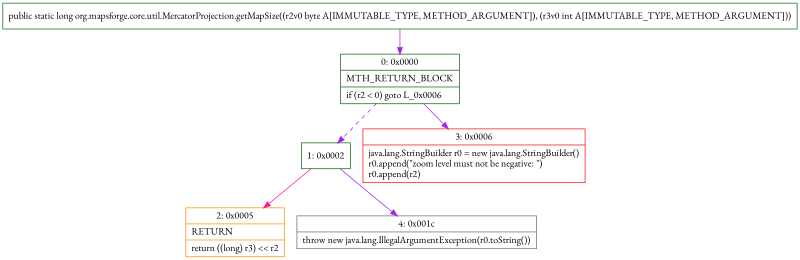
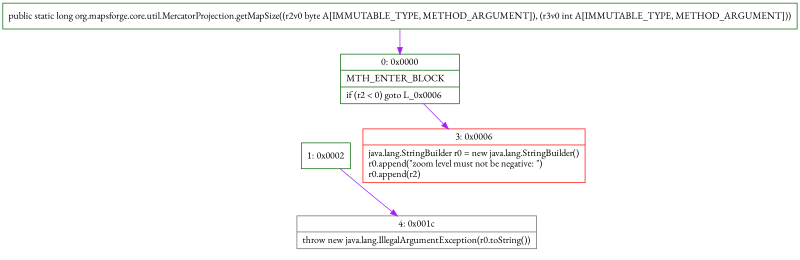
node "0: 0x0000": text "MTH_RETURN_BLOCK" -> "MTH_ENTER_BLOCK"
edge "0: 0x0000" -> "1: 0x0002": removed
node "2: 0x0005": removed
